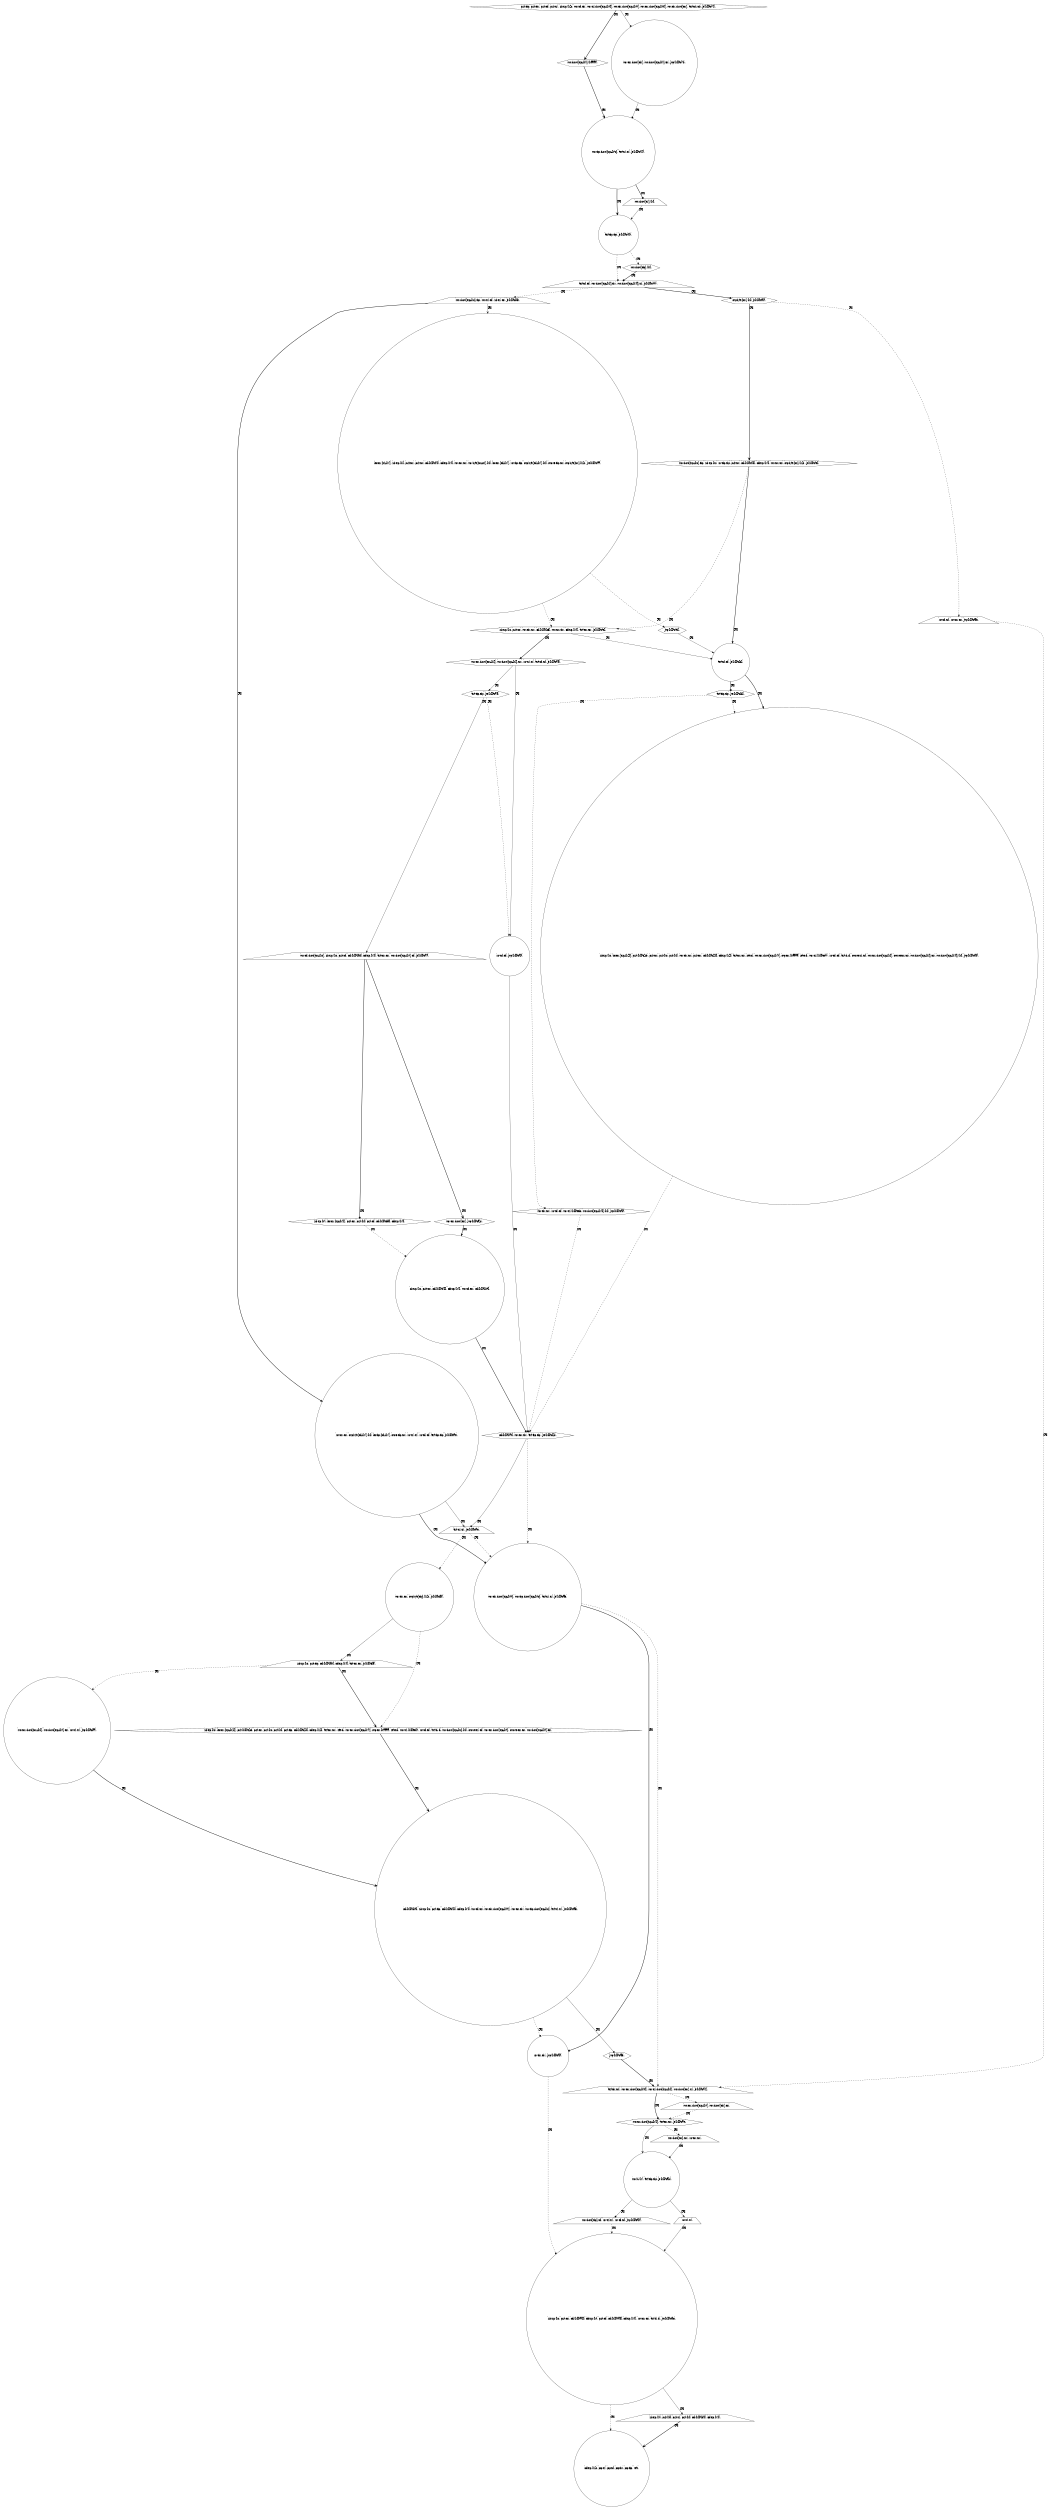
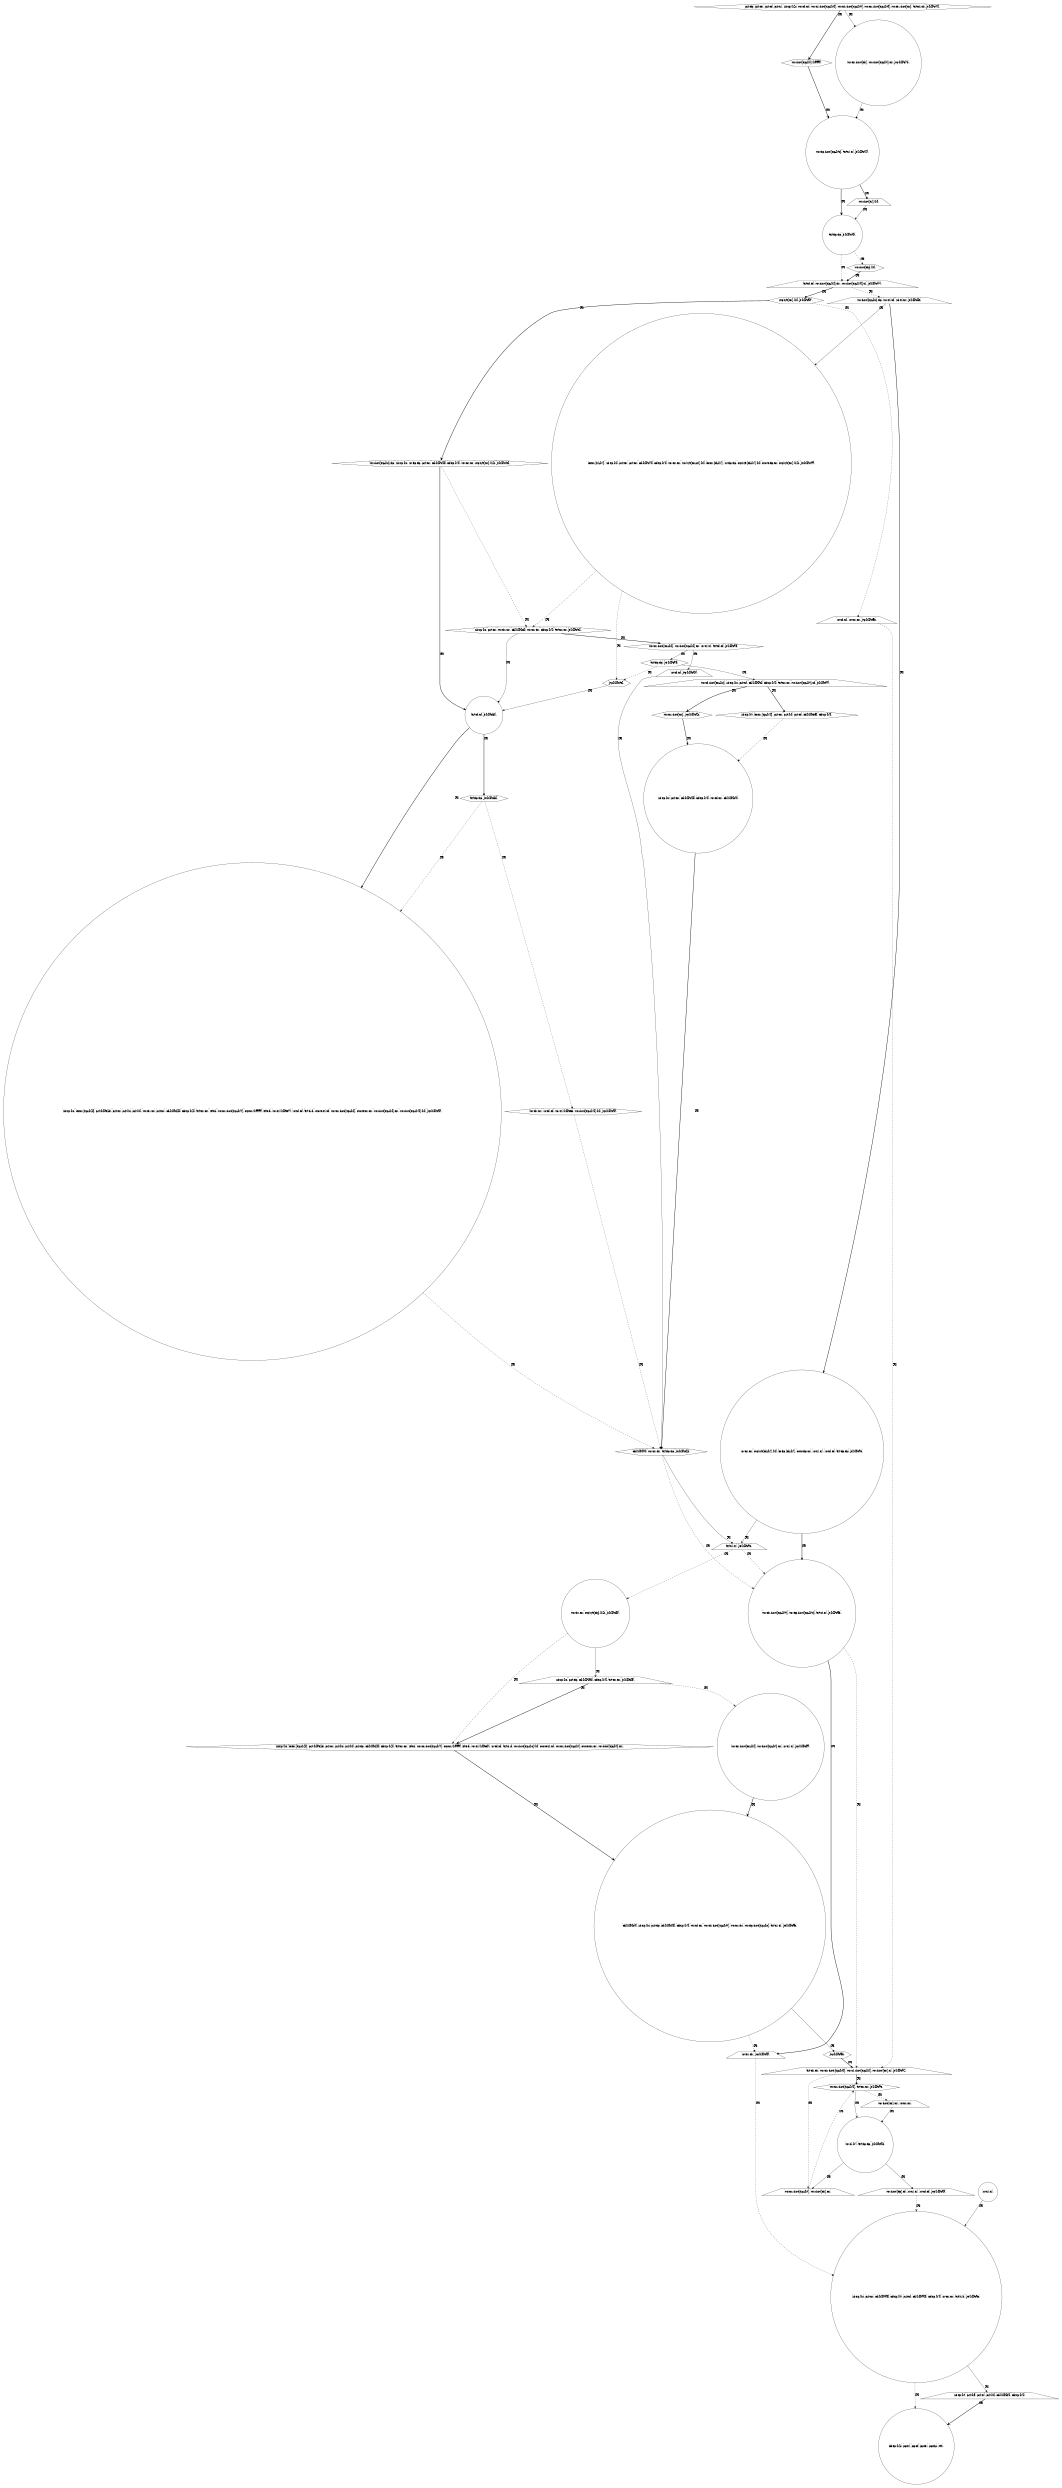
edge "'cmp byte [ecx], 0x0', 'je 0x804c90f'," -> "'xor edi, edi', 'xor ecx, ecx', 'jmp 0x804c95e',": arrowhead normal -> dot
edge "'test ebp, ebp', 'jne 0x804c915'," -> "'xor edi, edi', 'jmp 0x804c93f',": now "'test ebp, ebp', 'jne 0x804c915'," -> "'jmp 0x804c7e8',"
node "'xor edi, edi', 'jmp 0x804c93f',": shape circle -> trapezium
node "'xor ebx, ebx', 'jmp 0x804c98f',": shape circle -> trapezium
edge "'mov bl, 0x1', 'test ebp, ebp', 'je 0x804c98d'," -> "'xor esi, esi',": now "'mov bl, 0x1', 'test ebp, ebp', 'je 0x804c98d'," -> "'mov eax, dword [esp+0x4]', 'mov dword [edx], eax',"
node "'xor esi, esi',": shape trapezium -> circle
